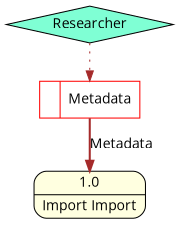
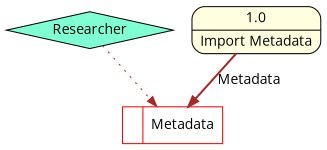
edge "Metadata" -> "1.0": reversed
node "1.0": text "Import Import" -> "Import Metadata"
